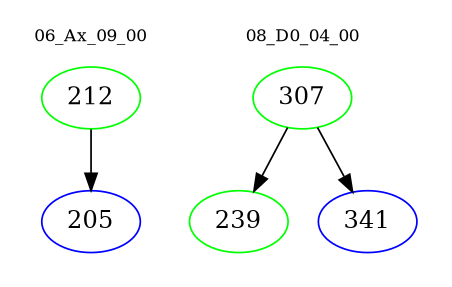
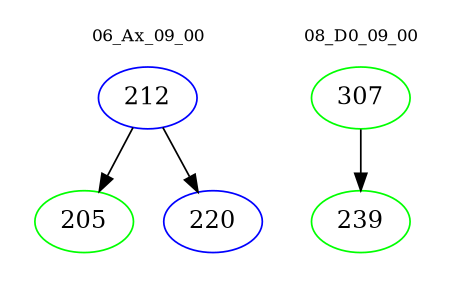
cluster "08_D0_04_00": label "08_D0_04_00" -> "08_D0_09_00"
node "212": color green -> blue
node "205": color blue -> green
node "220": added
node "341": removed
